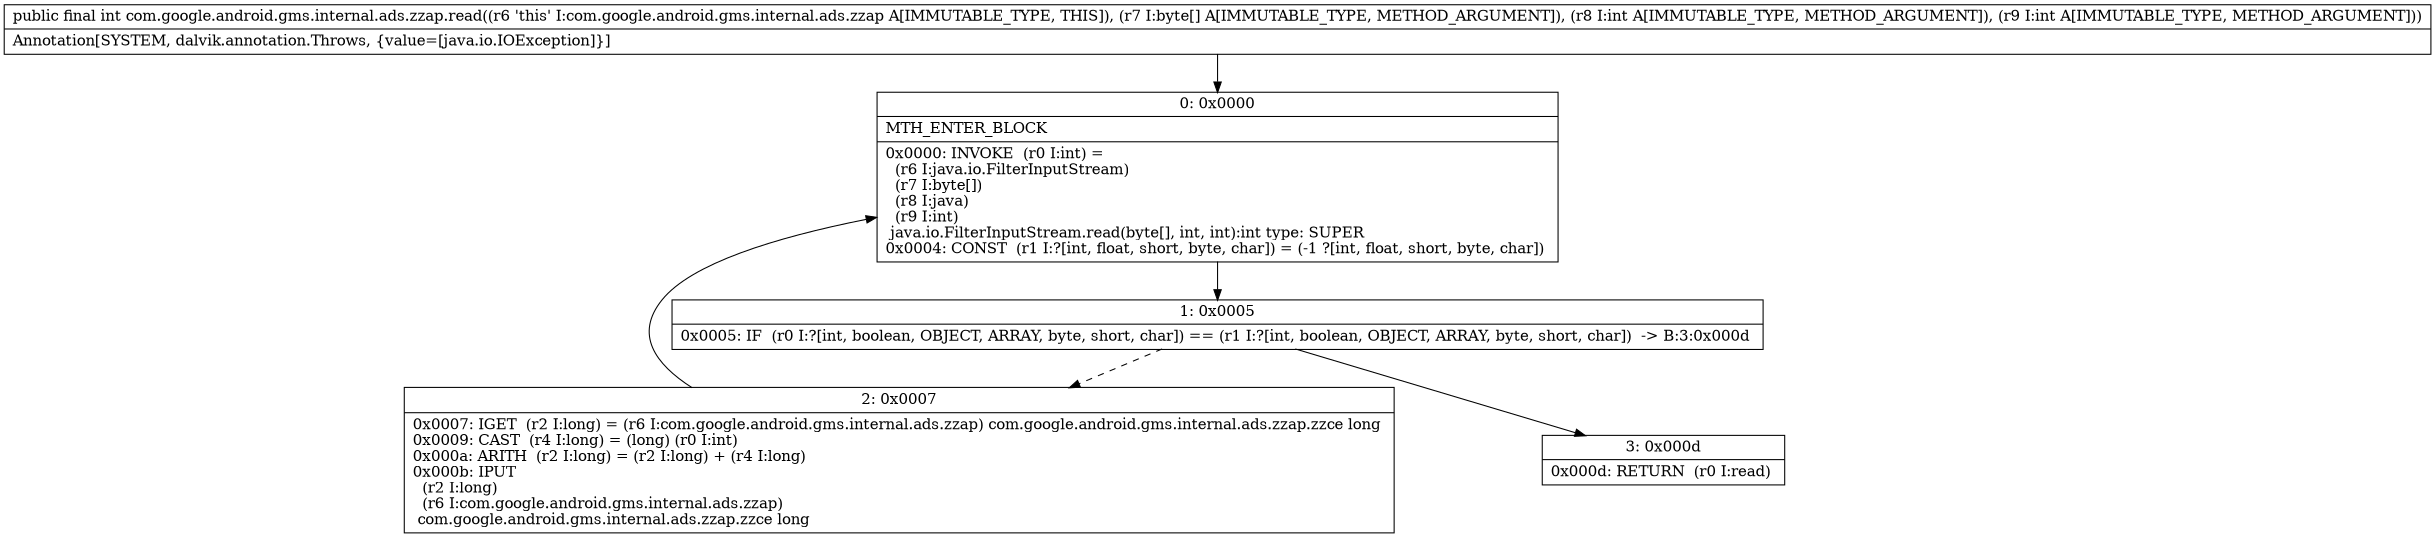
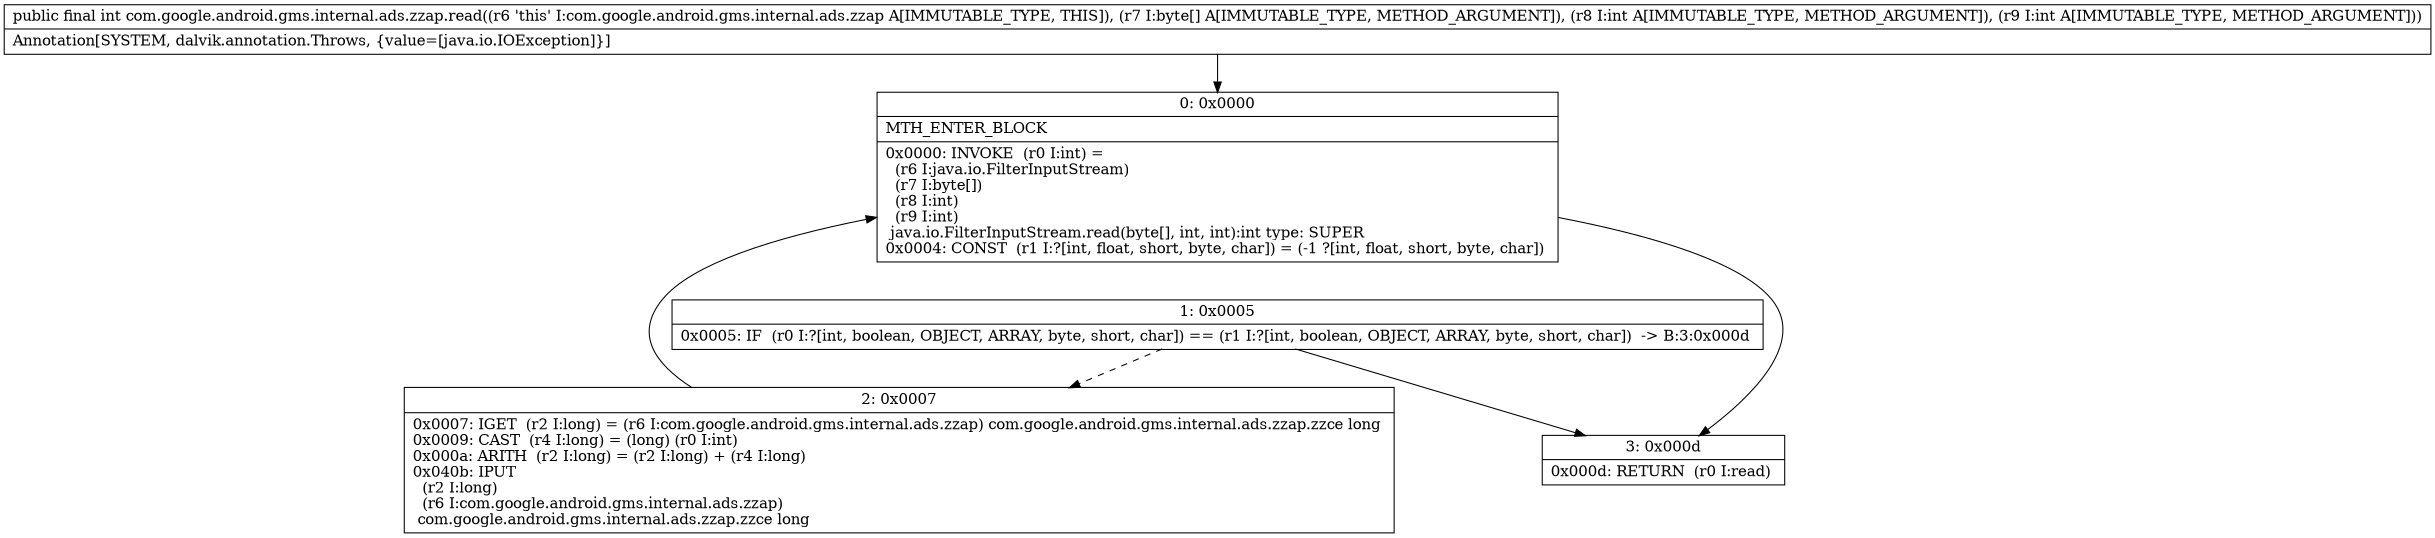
node "0: 0x0000": text "(r8 I:java)" -> "(r8 I:int)"
edge "0: 0x0000" -> "1: 0x0005": now "0: 0x0000" -> "3: 0x000d"
node "2: 0x0007": text "0x000b: IPUT" -> "0x040b: IPUT"
